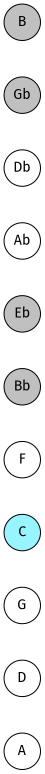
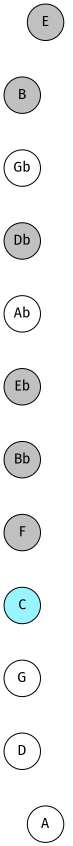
node "E": added
node "Gb": fillcolor gray -> white
node "Db": fillcolor white -> gray
node "F": fillcolor white -> gray
